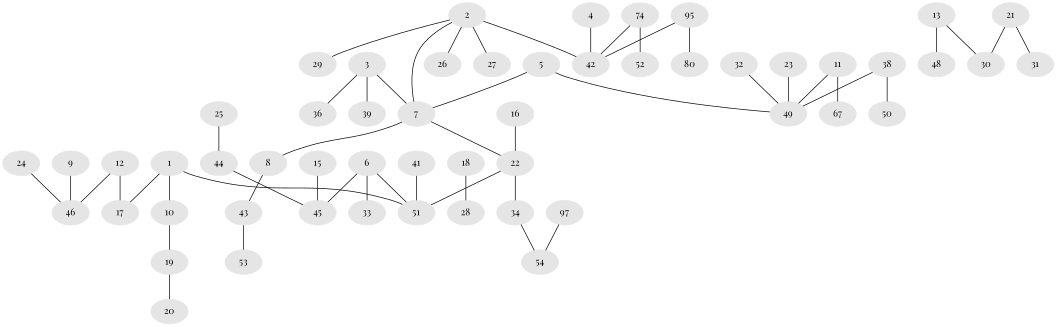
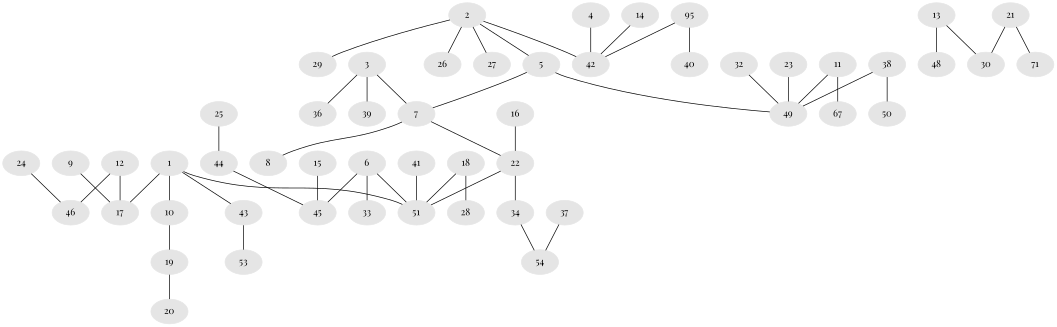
node "74": label "74" -> "14"
edge "2" -- "7": now "2" -- "5"
node "52": removed
node "80": label "80" -> "40"
node "31": label "31" -> "71"
edge "9" -- "46": now "9" -- "17"
edge "18" -- "51": added
edge "8" -- "43": now "1" -- "43"
node "97": label "97" -> "37"
